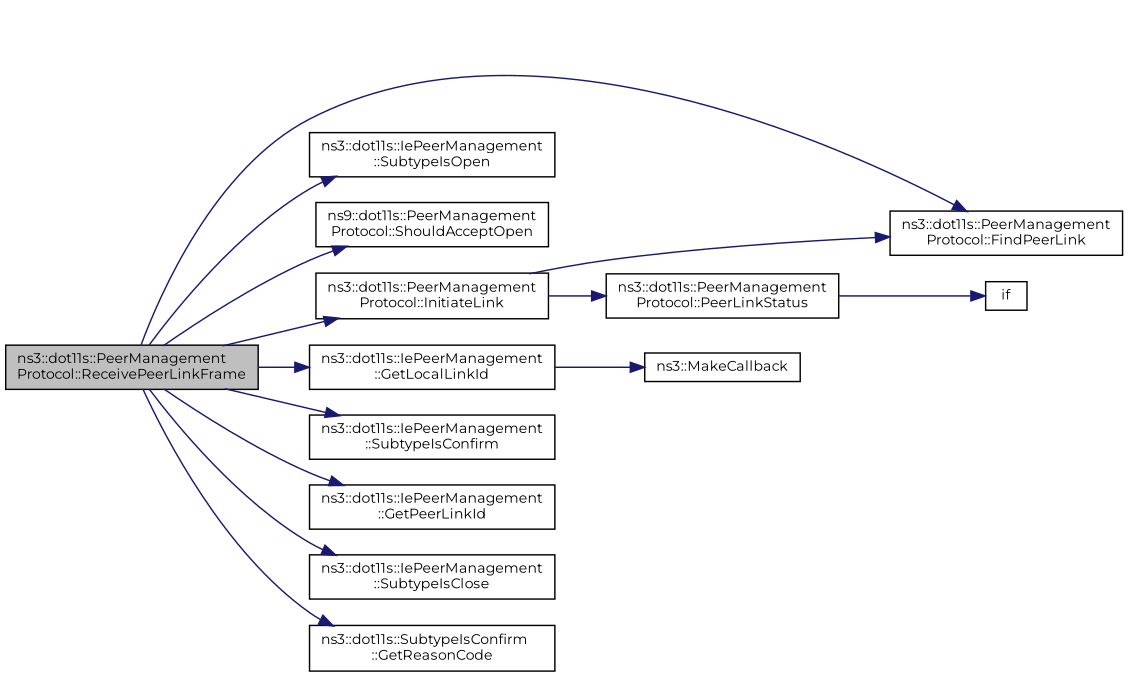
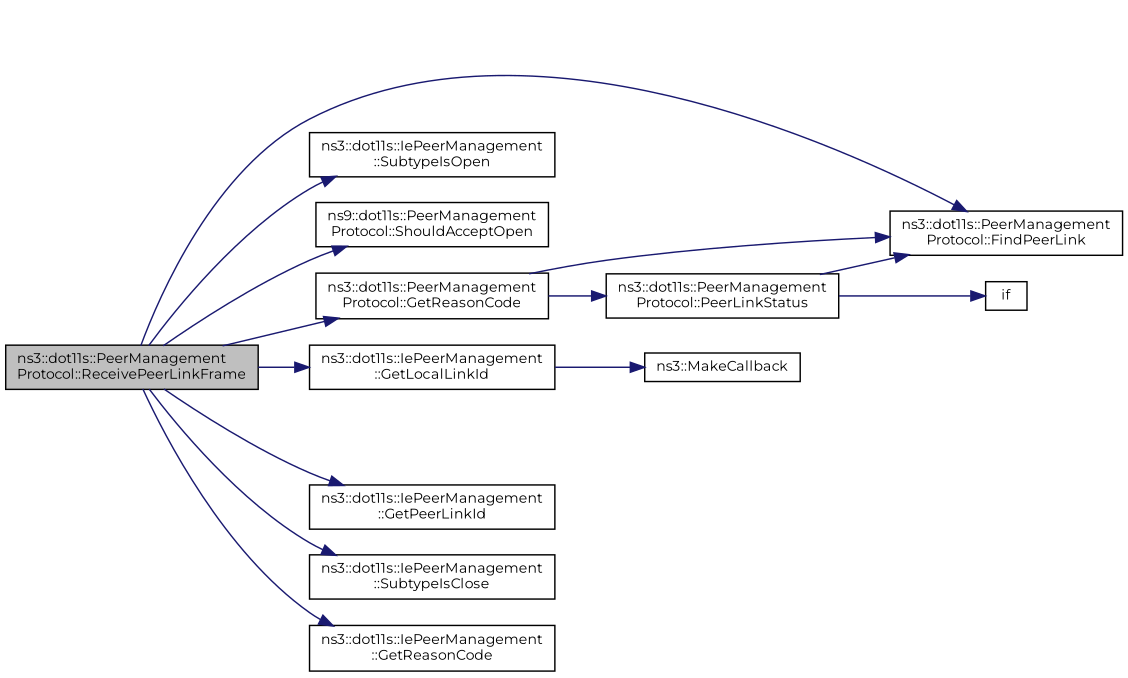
edge "ns3::dot11s::PeerManagement Protocol::PeerLinkStatus" -> "ns3::dot11s::PeerManagement Protocol::FindPeerLink": added
node "ns3::dot11s::PeerManagement Protocol::InitiateLink": label "ns3::dot11s::PeerManagement Protocol::InitiateLink" -> "ns3::dot11s::PeerManagement Protocol::GetReasonCode"
node "ns3::dot11s::IePeerManagement ::SubtypeIsConfirm": removed
node "ns3::dot11s::SubtypeIsConfirm ::GetReasonCode": label "ns3::dot11s::SubtypeIsConfirm ::GetReasonCode" -> "ns3::dot11s::IePeerManagement ::GetReasonCode"
